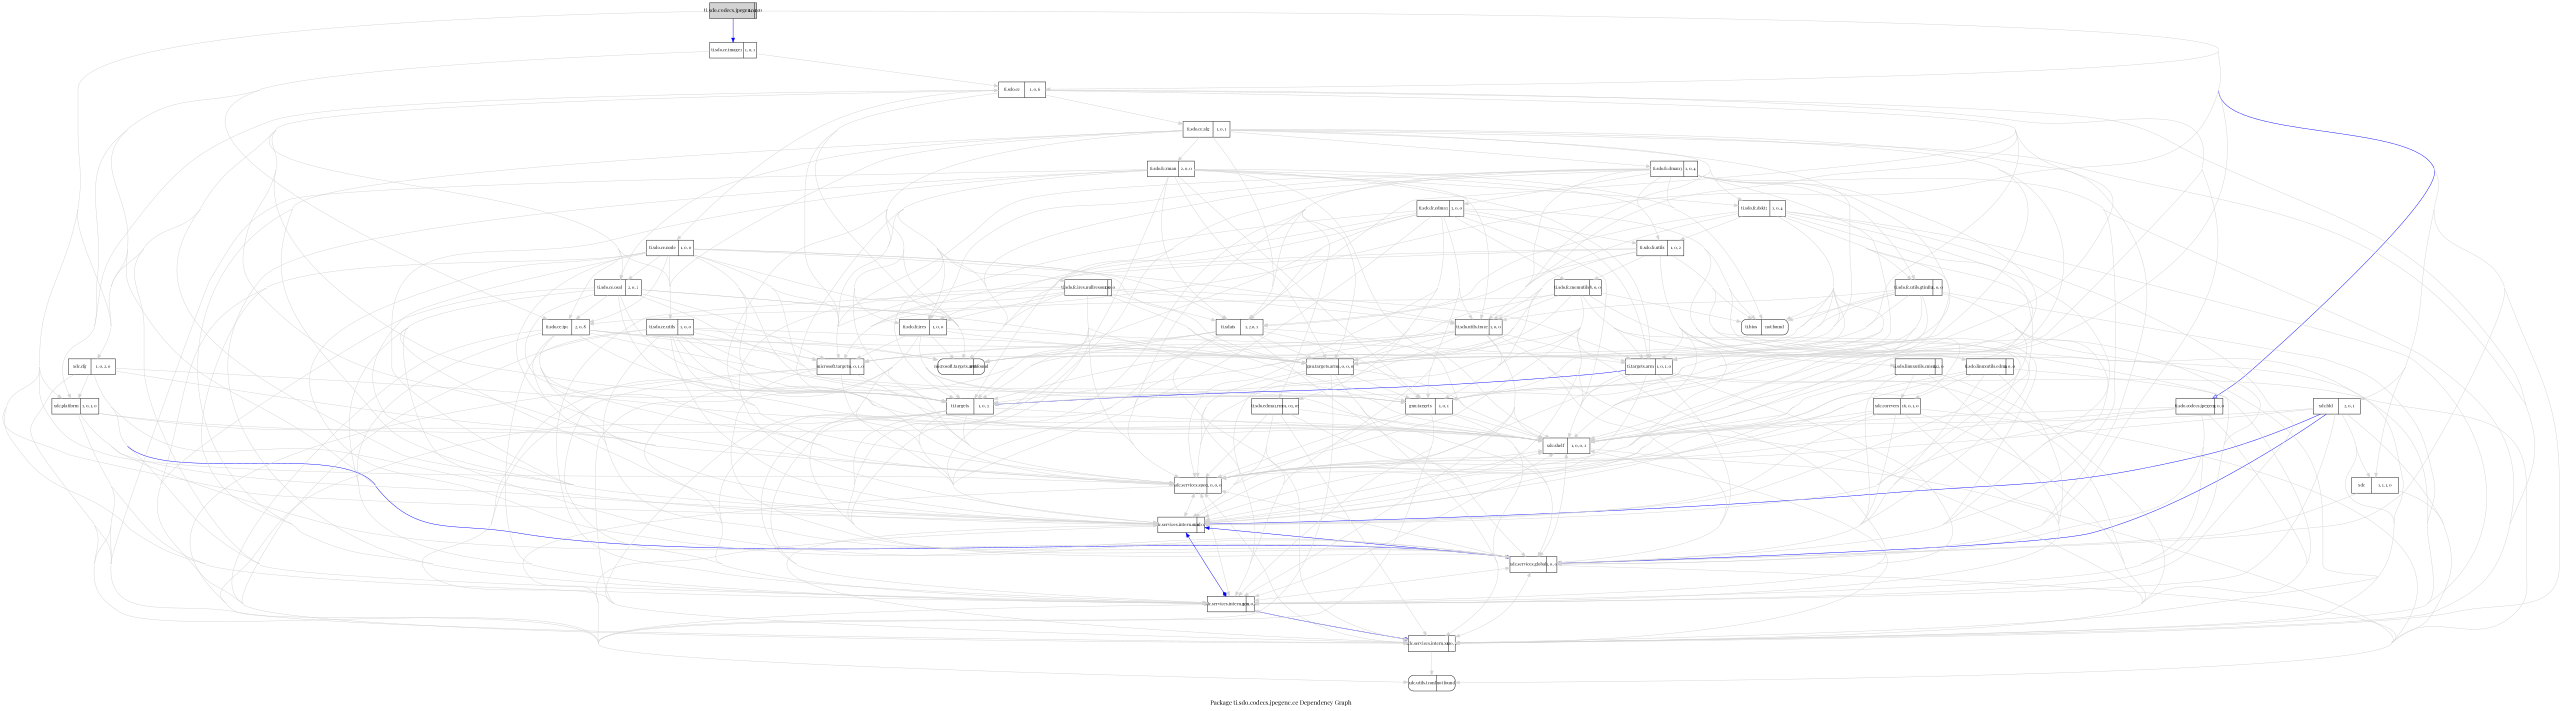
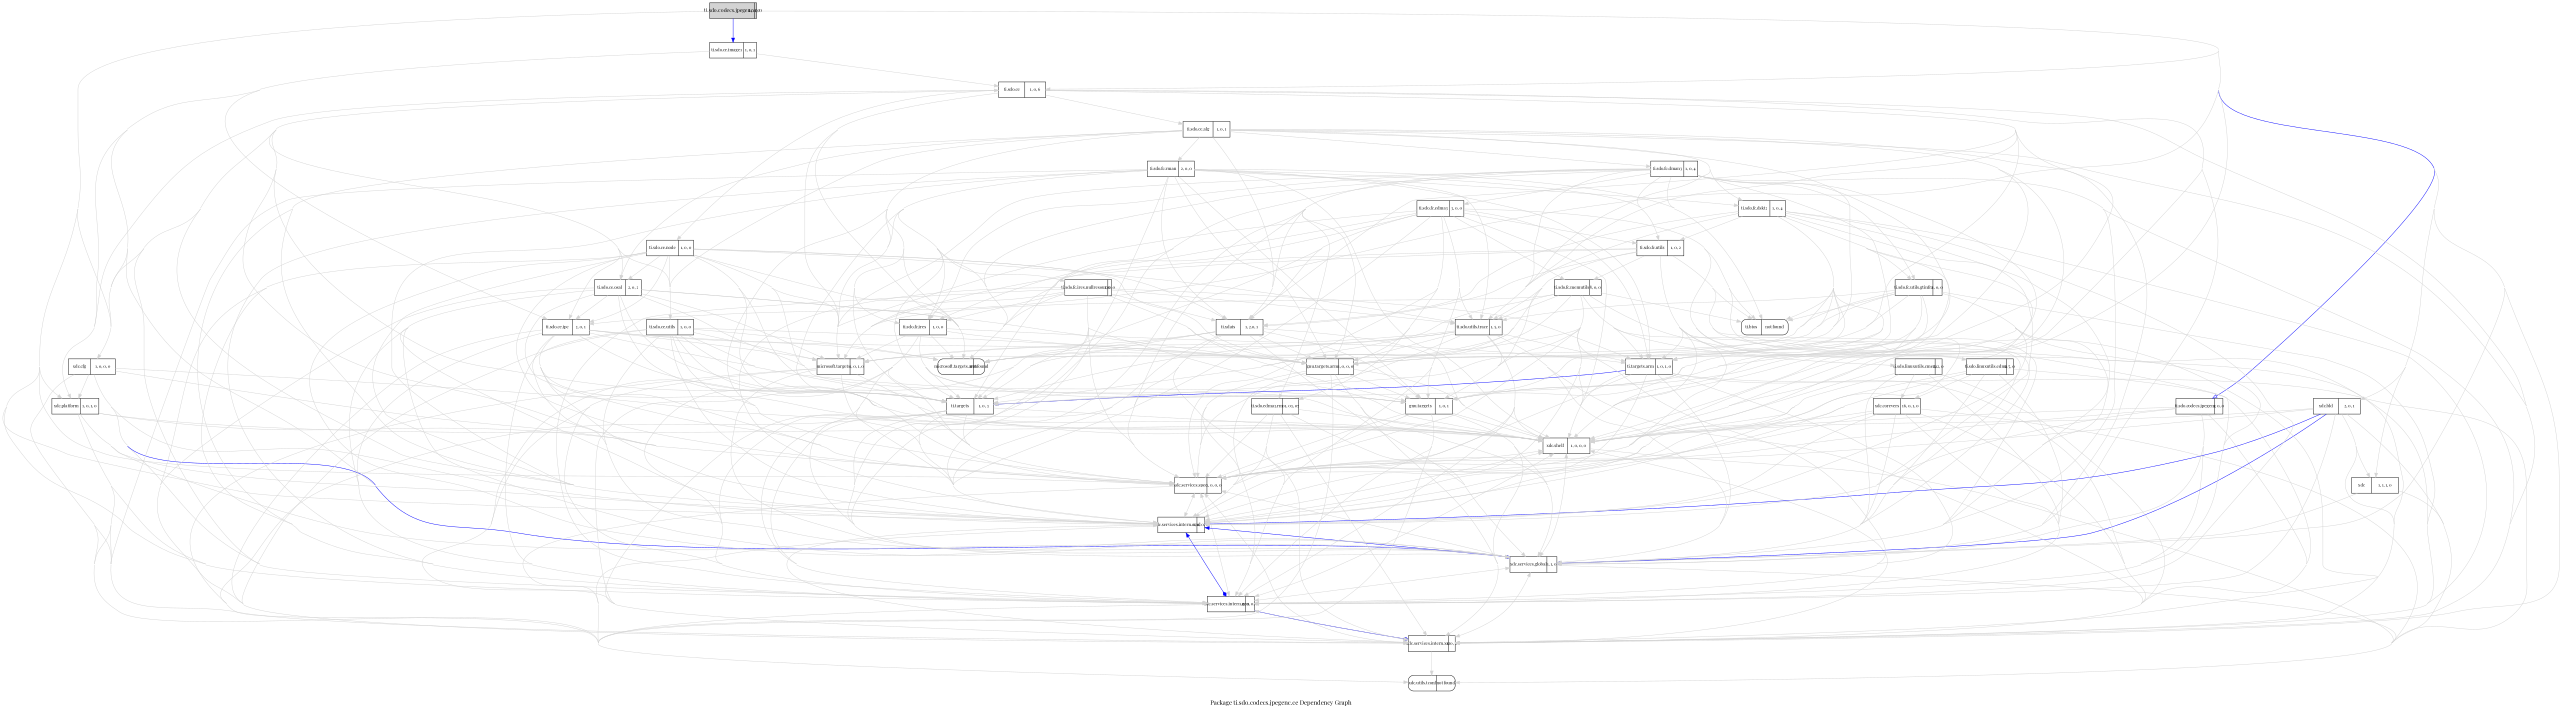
node "ti.sdo.ce.ipc": text "2, 0, 8" -> "2, 0, 1"
node "ti.sdo.utils.trace": text "1, 0, 0" -> "1, 5, 0"
node "xdc.cfg": text "1, 0, 2, 0" -> "1, 0, 0, 0"
node "ti.sdo.linuxutils.edma": text "1, 0, 0" -> "1, 5, 0"
node "xdc.shelf": text "1, 0, 0, 2" -> "1, 0, 0, 0"
node "xdc.services.global": text "1, 0, 0" -> "1, 1, 0"
node "xdc.services.intern.gen": text "1, 0, 0, 0" -> "0, 0, 0, 0"
